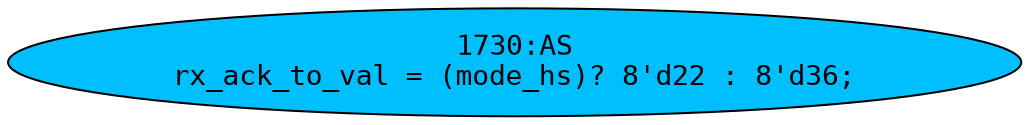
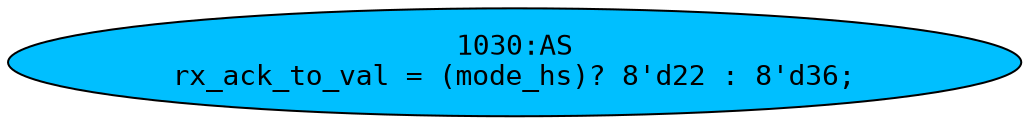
node "1730:AS rx_ack_to_val = (mode_hs)? 8'd22 : 8'd36;": label "1730:AS rx_ack_to_val = (mode_hs)? 8'd22 : 8'd36;" -> "1030:AS rx_ack_to_val = (mode_hs)? 8'd22 : 8'd36;"
